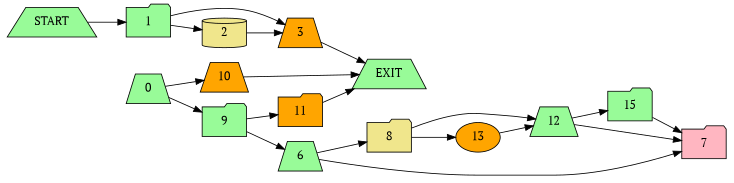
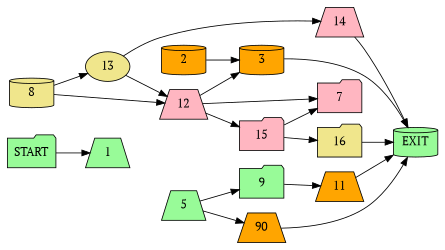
edge "1" -> "3": now "12" -> "3"
node "START": shape trapezium -> folder
node "1": shape folder -> trapezium
node "14": added
edge "1" -> "2": removed
node "2": fillcolor khaki -> orange
node "3": shape trapezium -> cylinder
node "EXIT": shape trapezium -> cylinder
node "10": label "10" -> "90"
node "0": label "0" -> "5"
node "15": fillcolor palegreen -> lightpink
node "11": shape folder -> trapezium
node "12": fillcolor palegreen -> lightpink
node "8": shape folder -> cylinder
node "13": fillcolor orange -> khaki
node "16": added
node "6": removed
